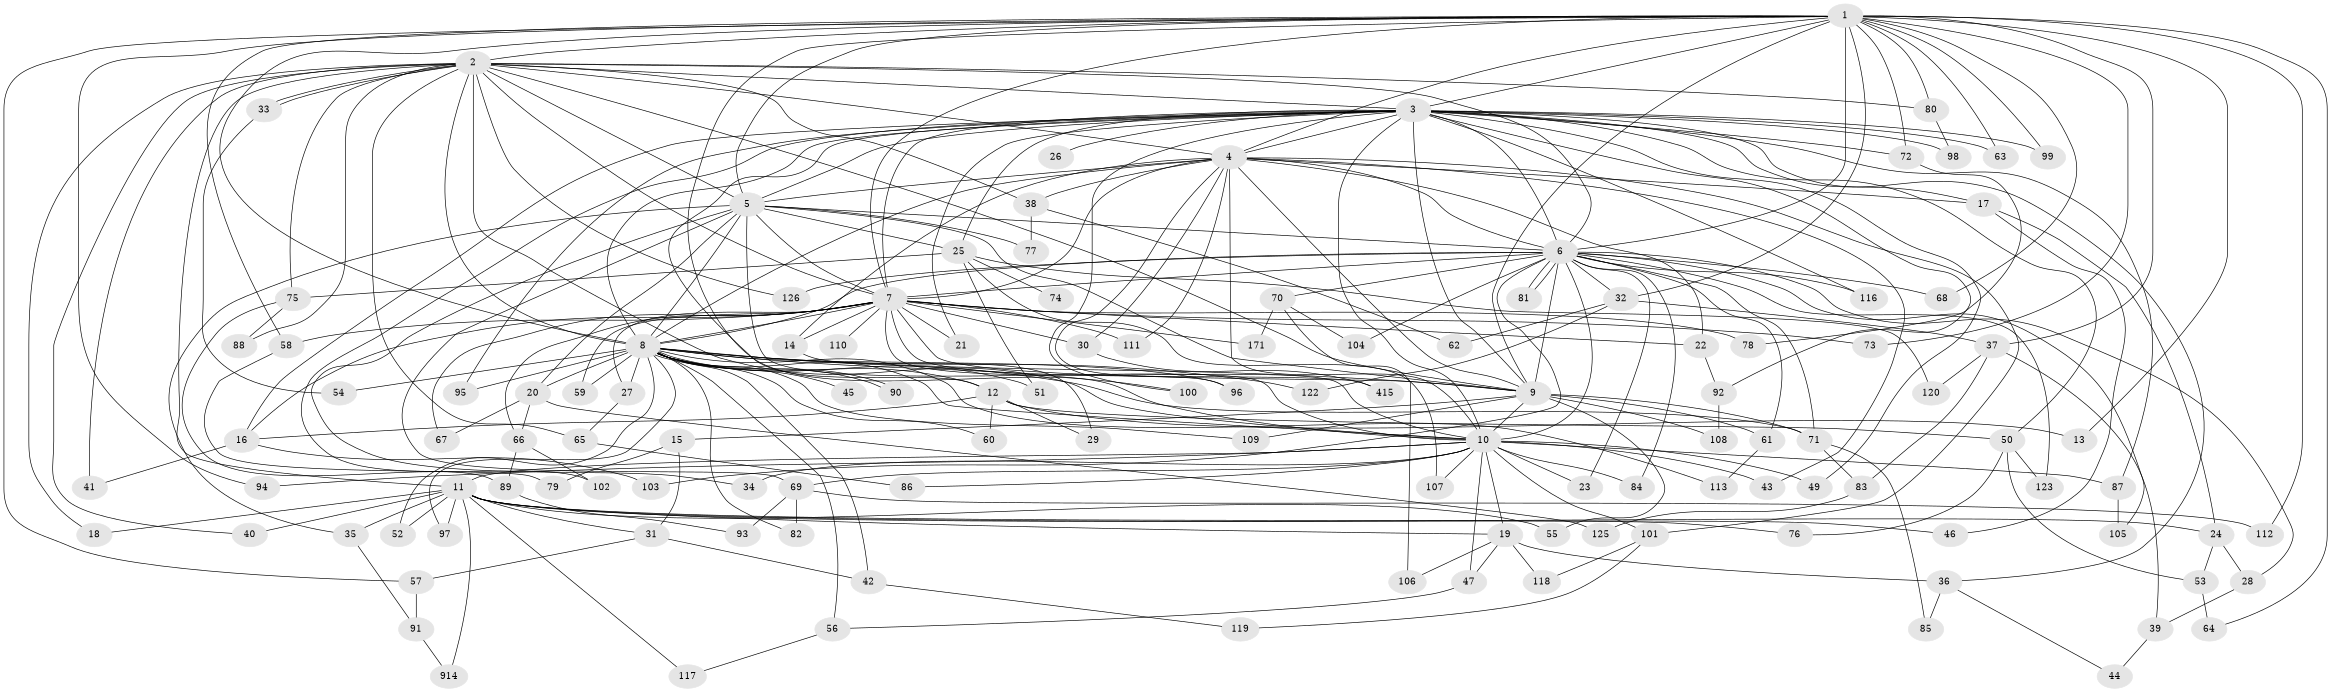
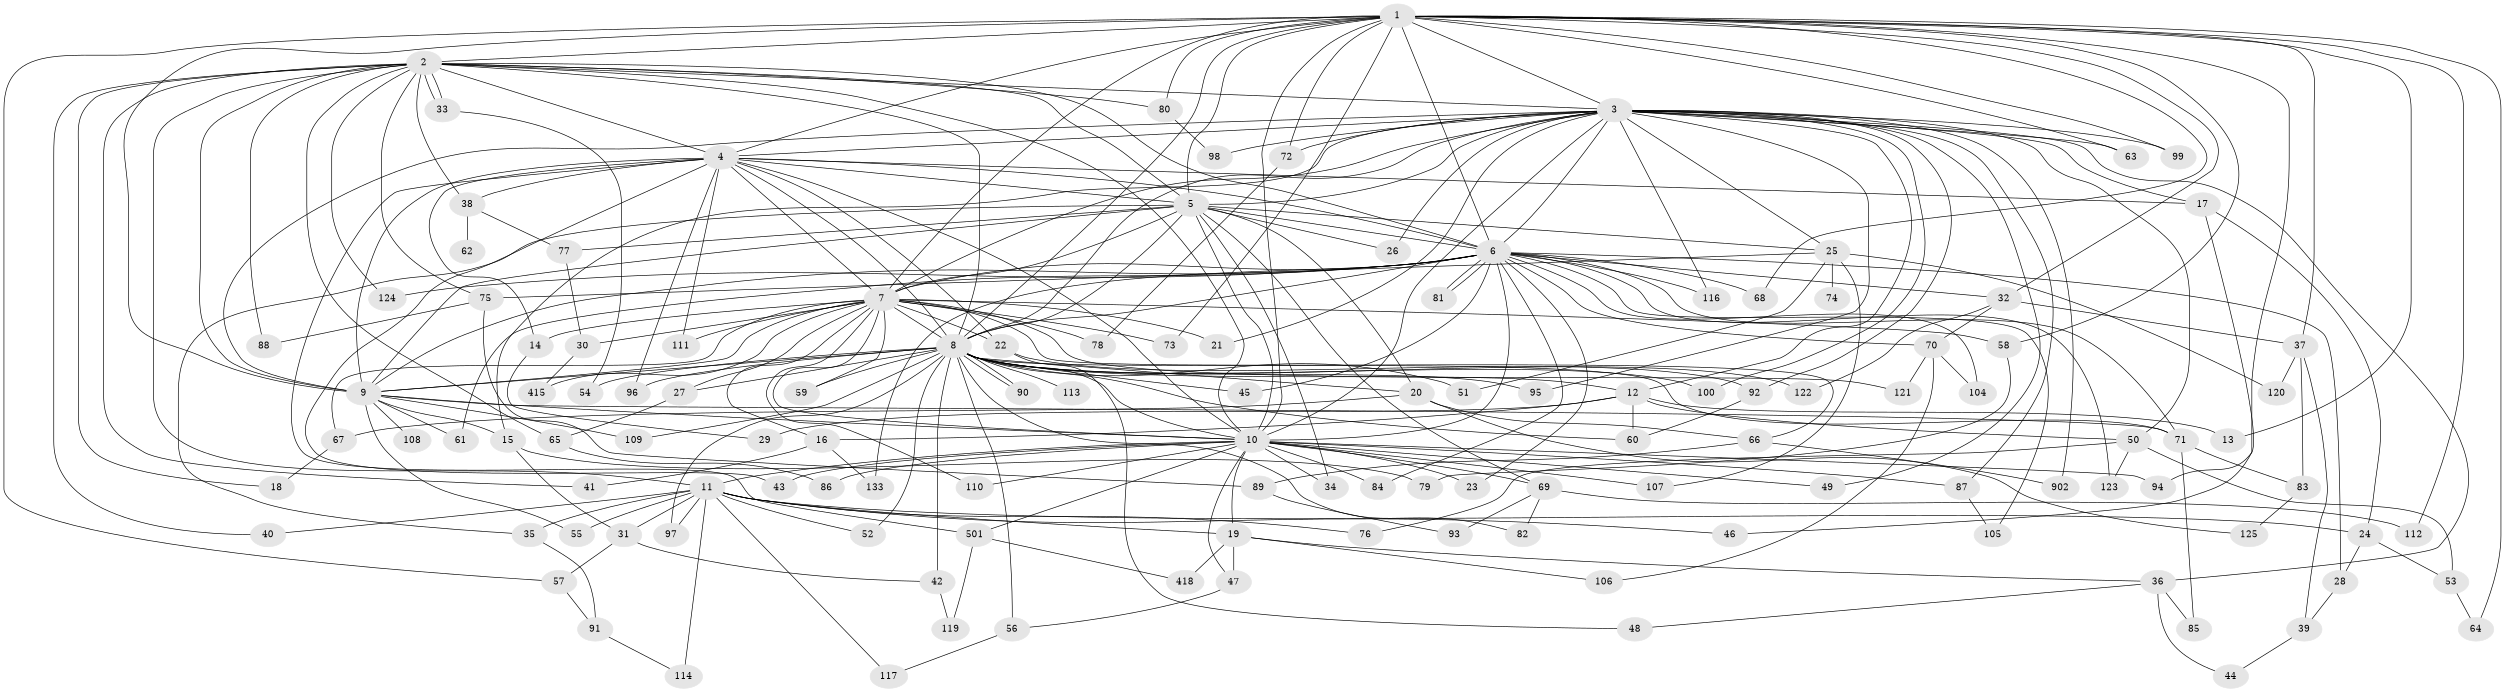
edge "3" -- "16": now "3" -- "15"
edge "2" -- "7": removed
edge "5" -- "26": added
edge "4" -- "30": now "77" -- "30"
node "126": label "126" -> "124"
edge "32" -- "62": now "32" -- "70"
node "171": label "171" -> "121"
edge "6" -- "45": added
edge "92" -- "108": now "92" -- "60"
edge "61" -- "113": removed
edge "10" -- "110": added
node "102": label "102" -> "902"
node "103": label "103" -> "133"
edge "11" -- "18": now "67" -- "18"
node "101": label "101" -> "501"
node "118": label "118" -> "418"
node "48": added
node "914": label "914" -> "114"
